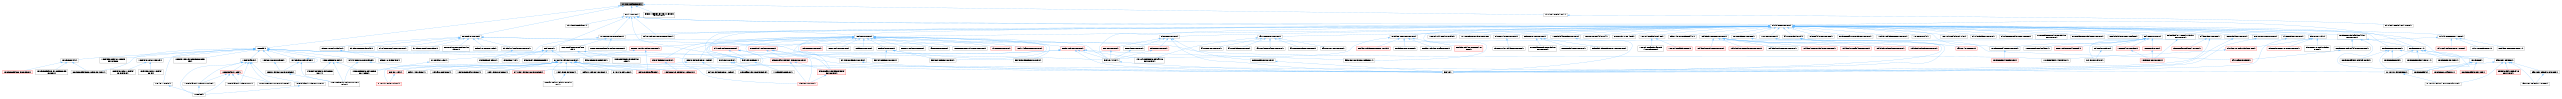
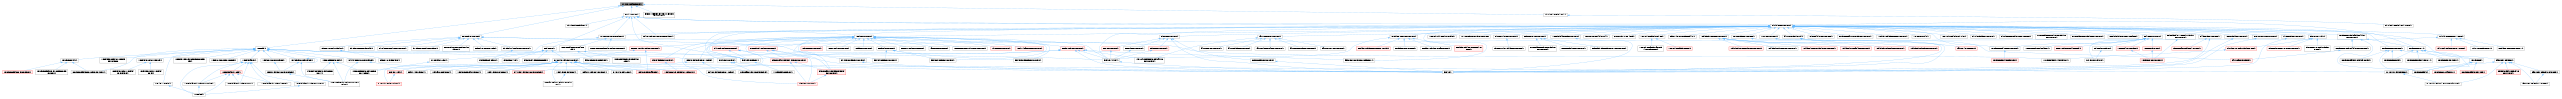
node "VehicleSimEngineComponent.h": removed
node "WebBrowserAssetManager.h": added
node "PostProcessComponent_PinBase.h": label "PostProcessComponent_PinBase.h" -> "MaterialGraphNode_PinBase.h"
